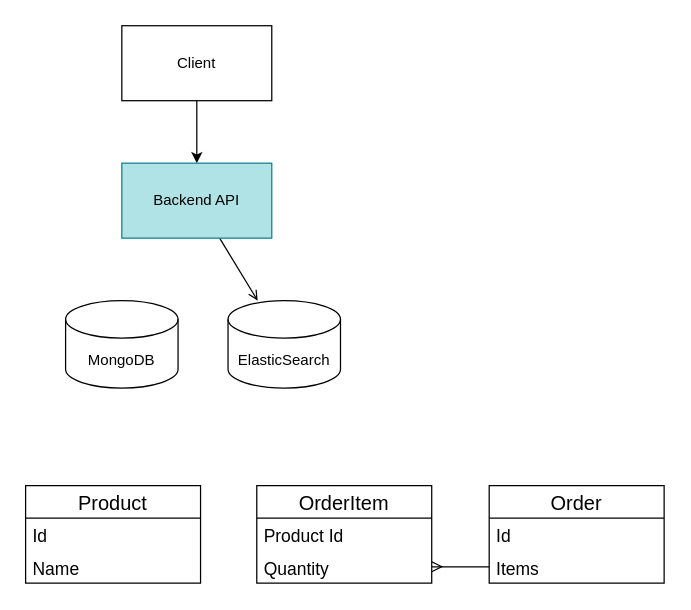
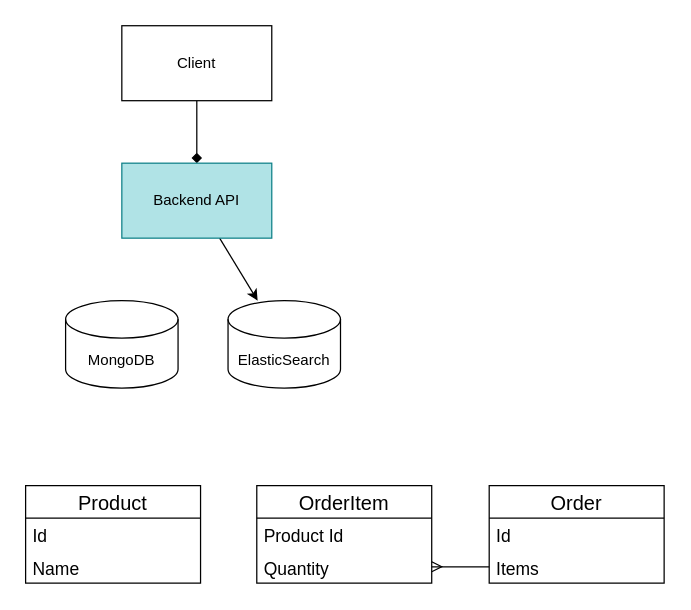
edge "Client" -> "Backend API": arrowhead classic -> diamond
edge "Backend API" -> "ElasticSearch": arrowhead open -> classic
